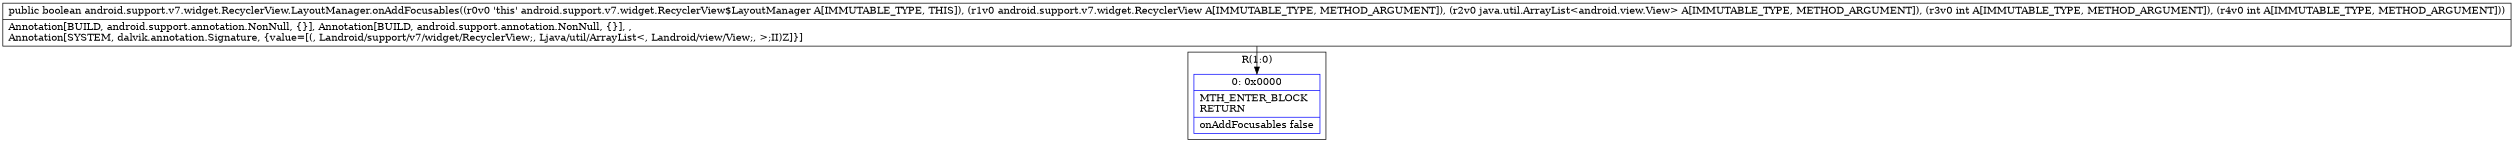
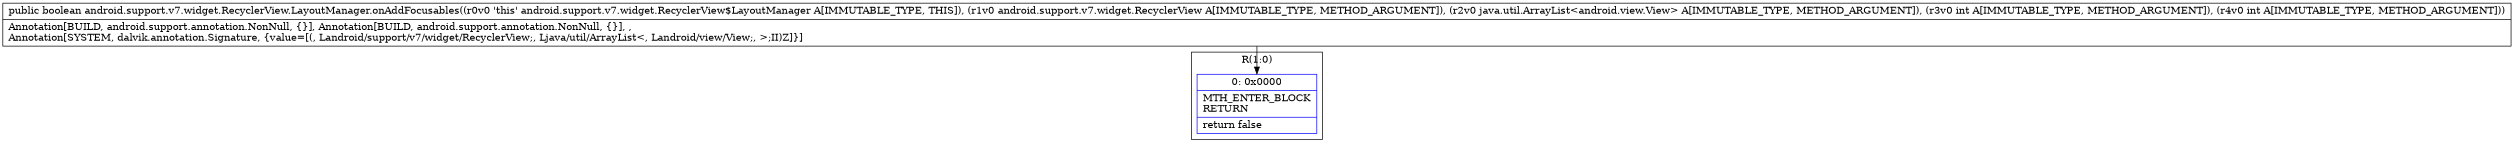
node "0: 0x0000": text "onAddFocusables false" -> "return false"
